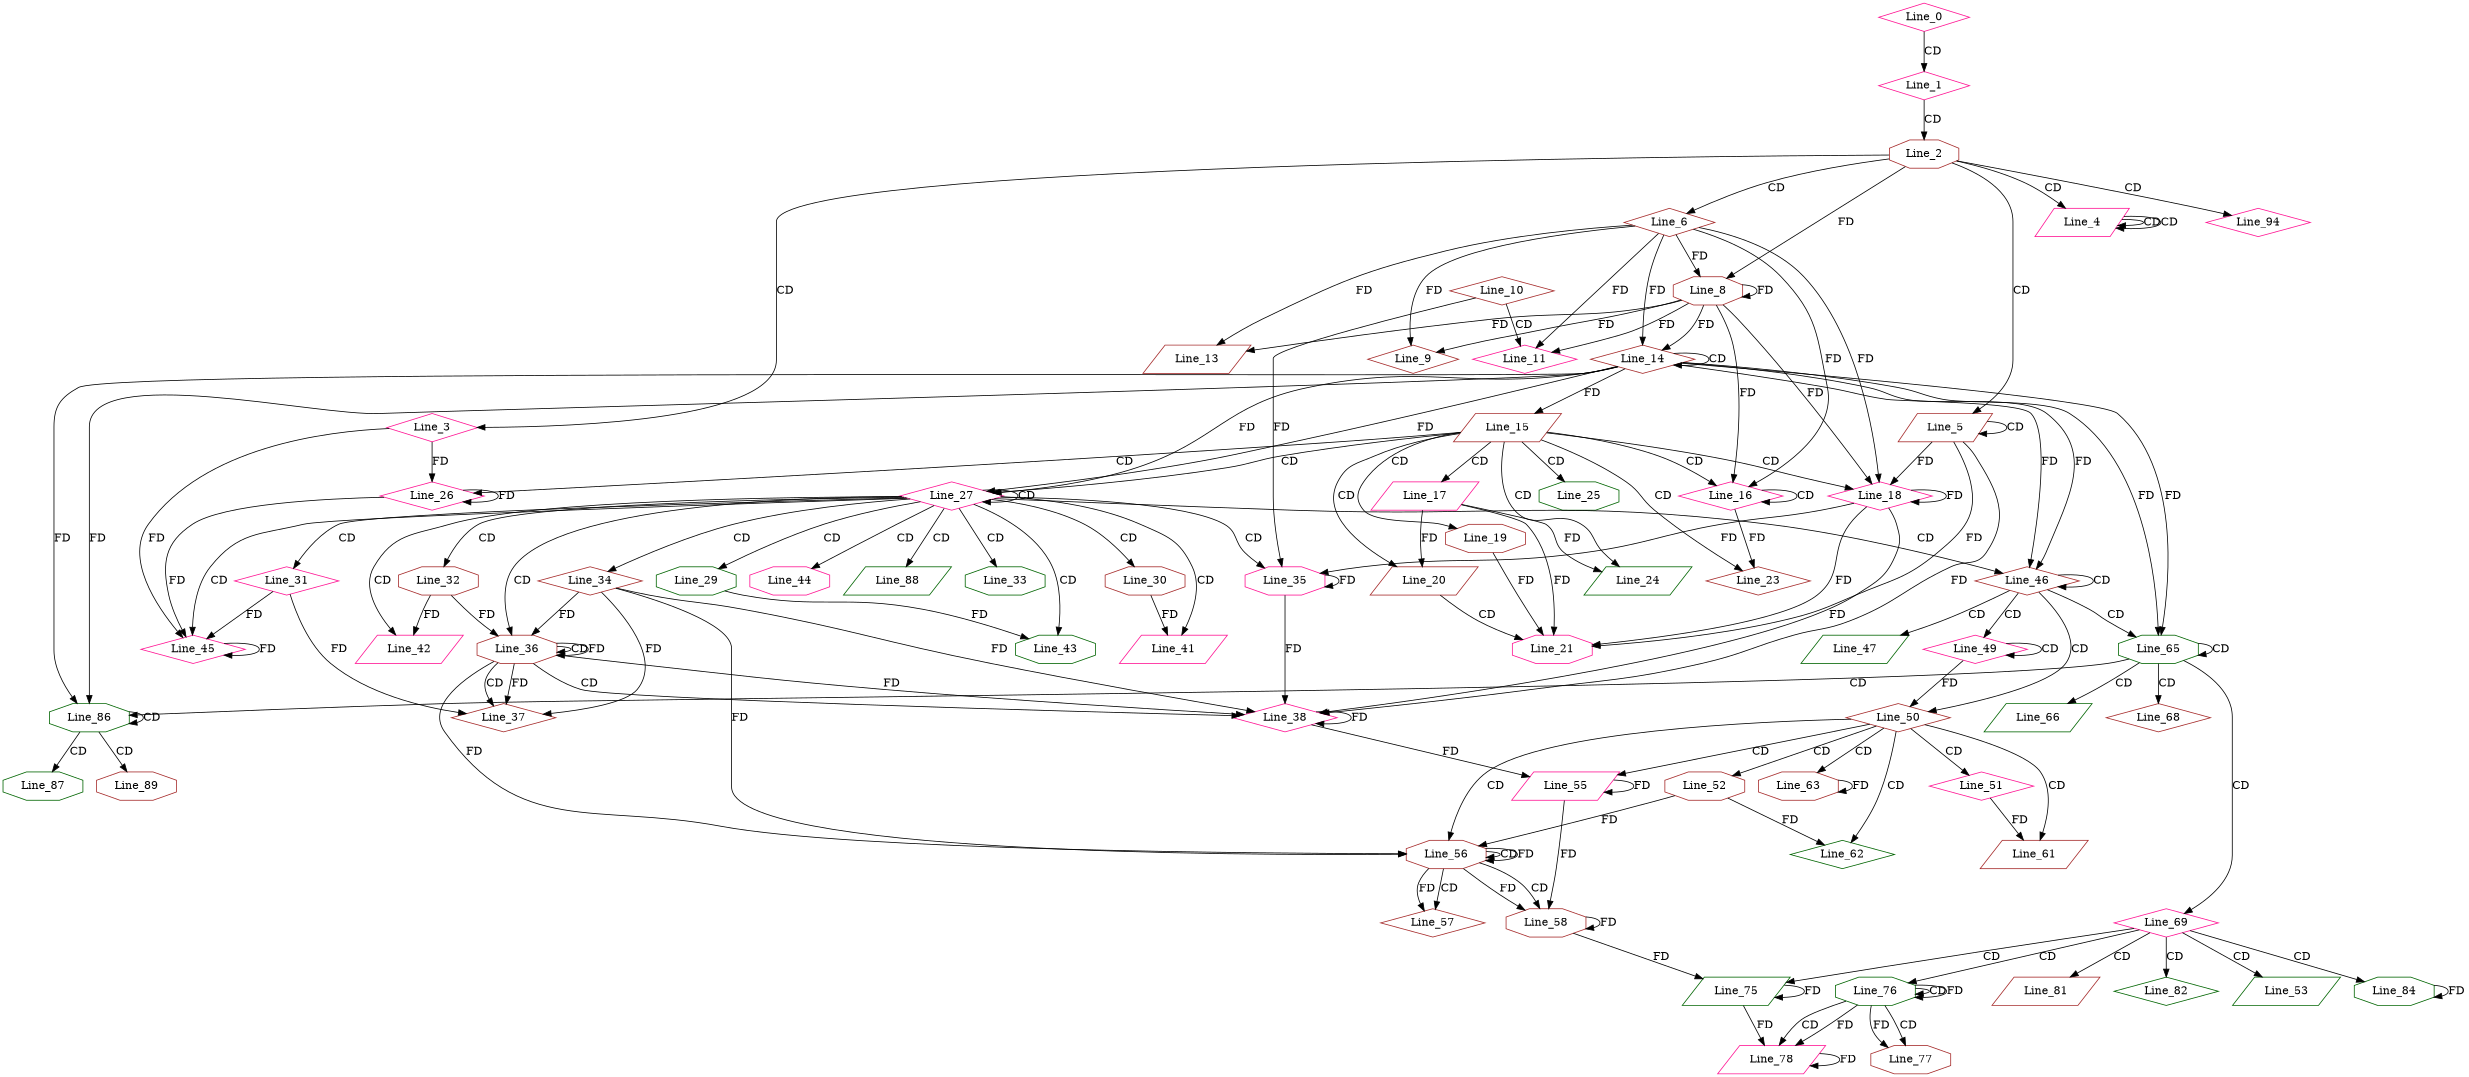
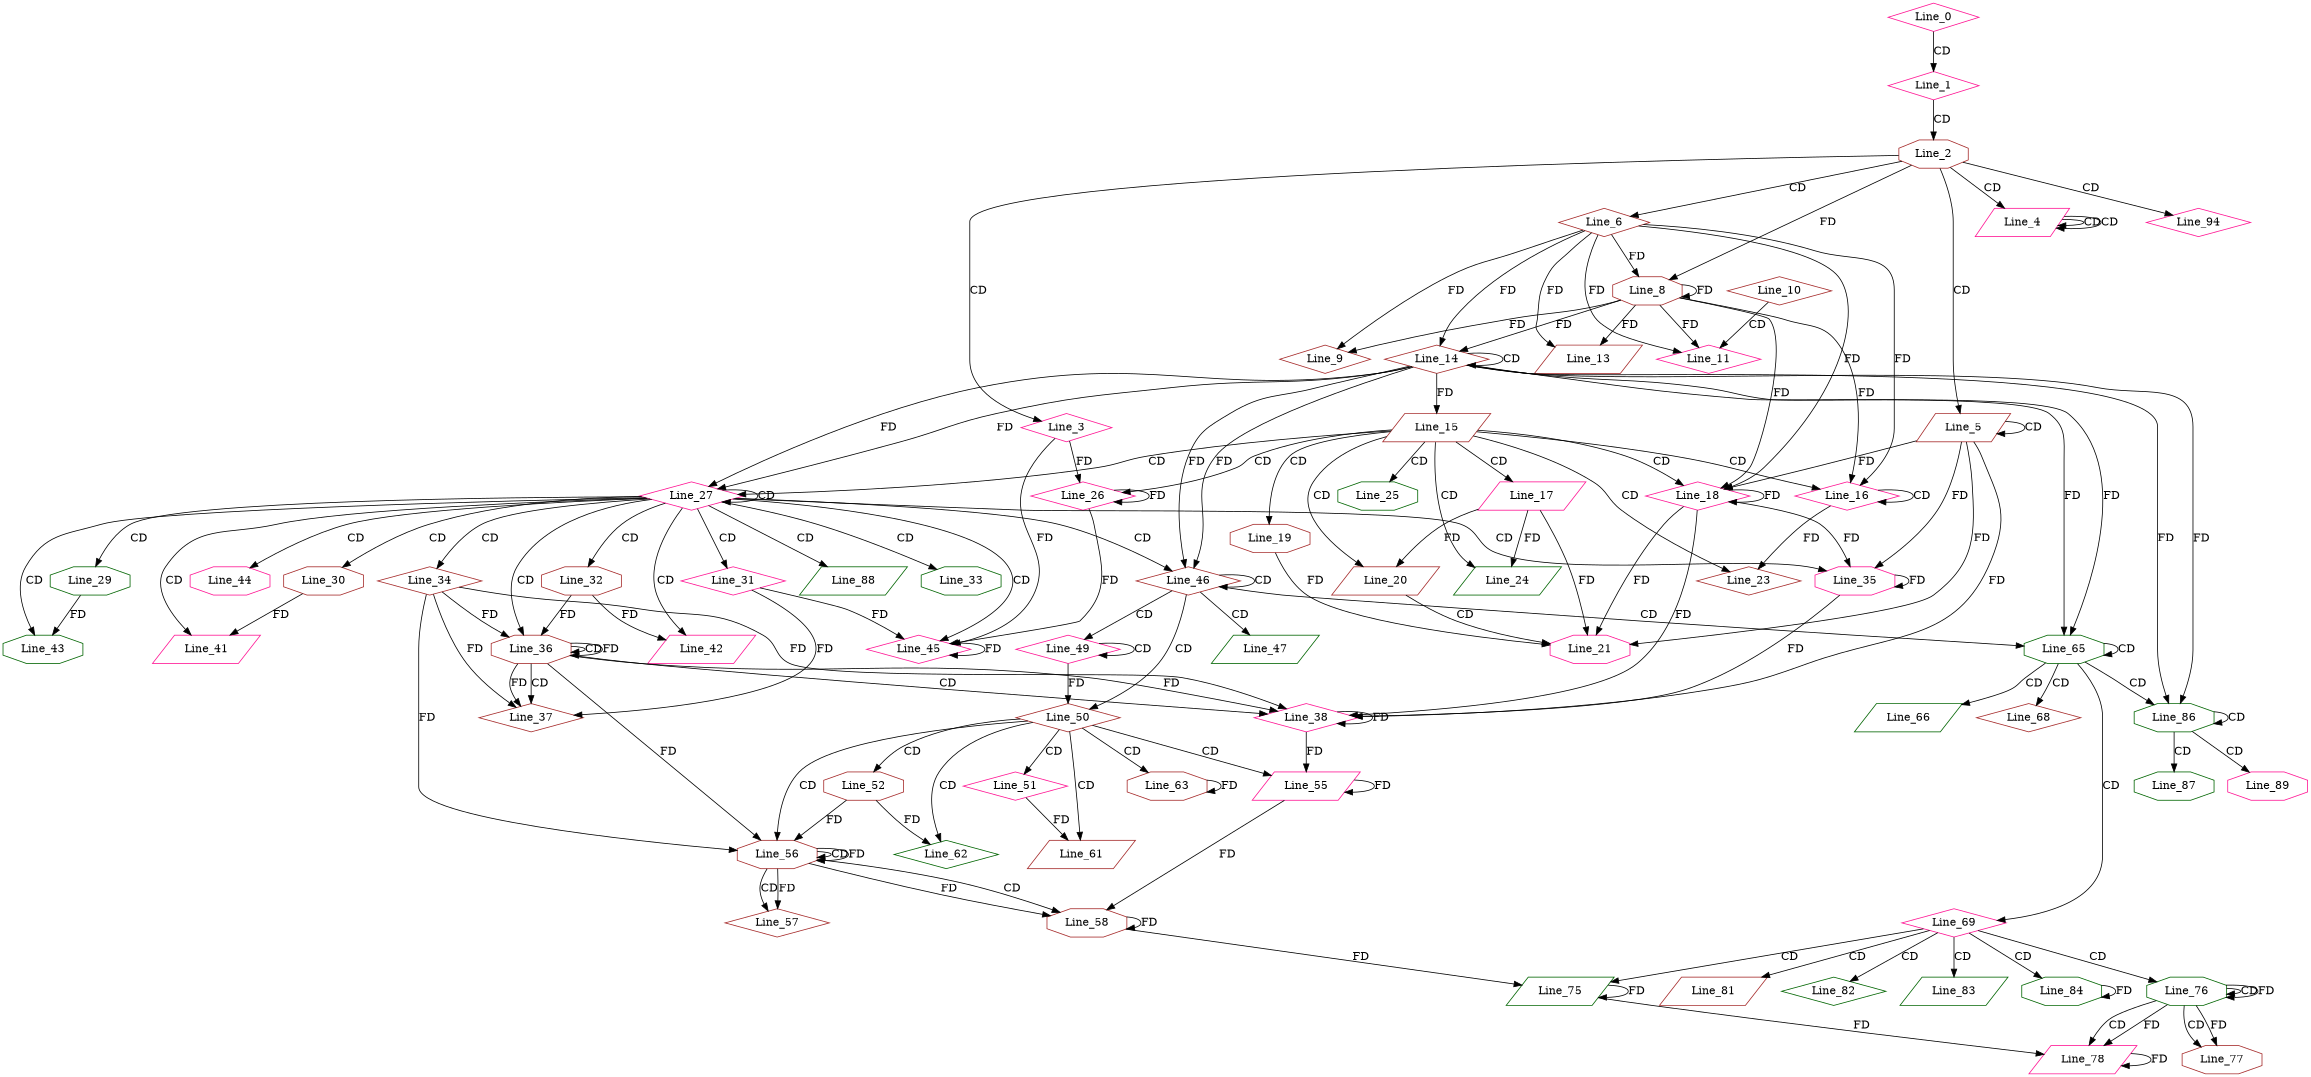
edge "Line_10" -> "Line_35": now "Line_5" -> "Line_35"
node "Line_89": color brown -> deeppink
node "Line_53": label "Line_53" -> "Line_83"
